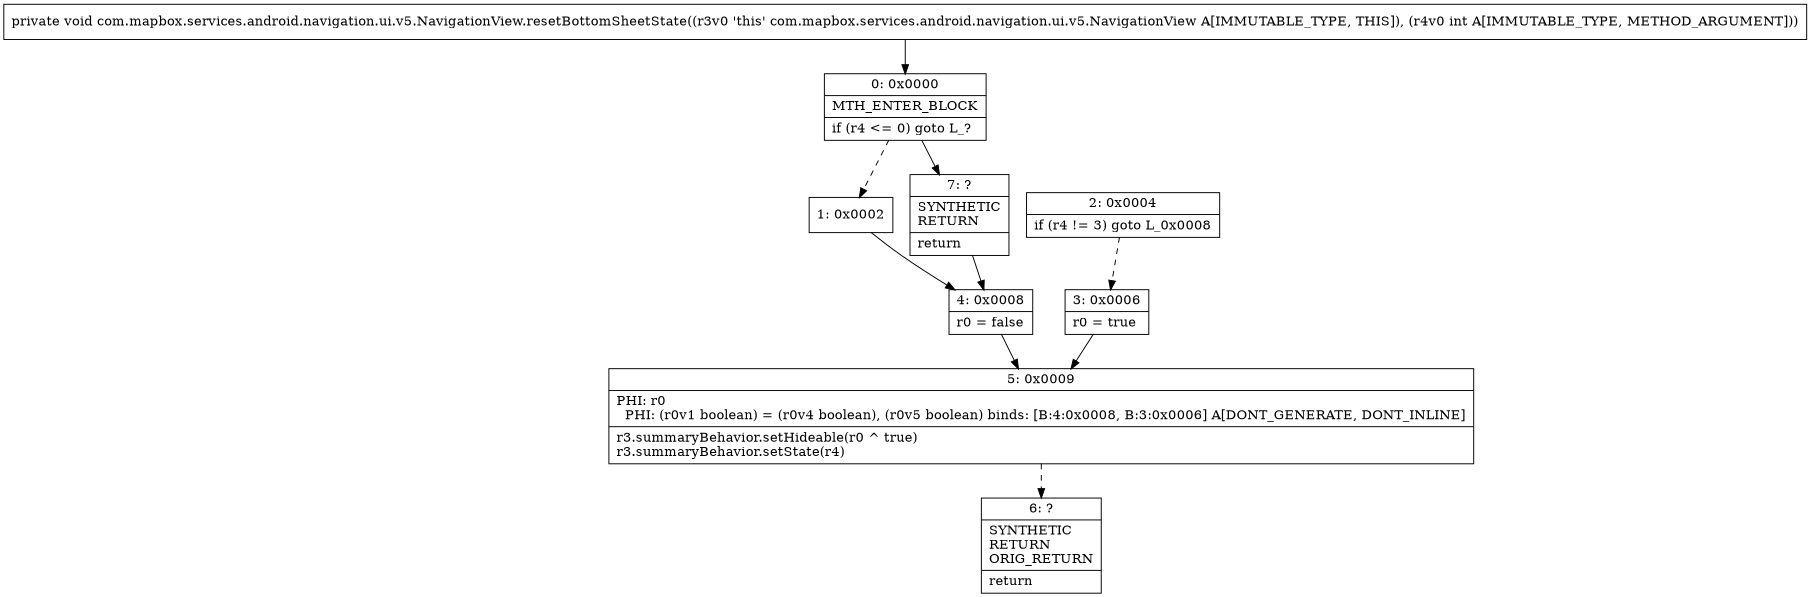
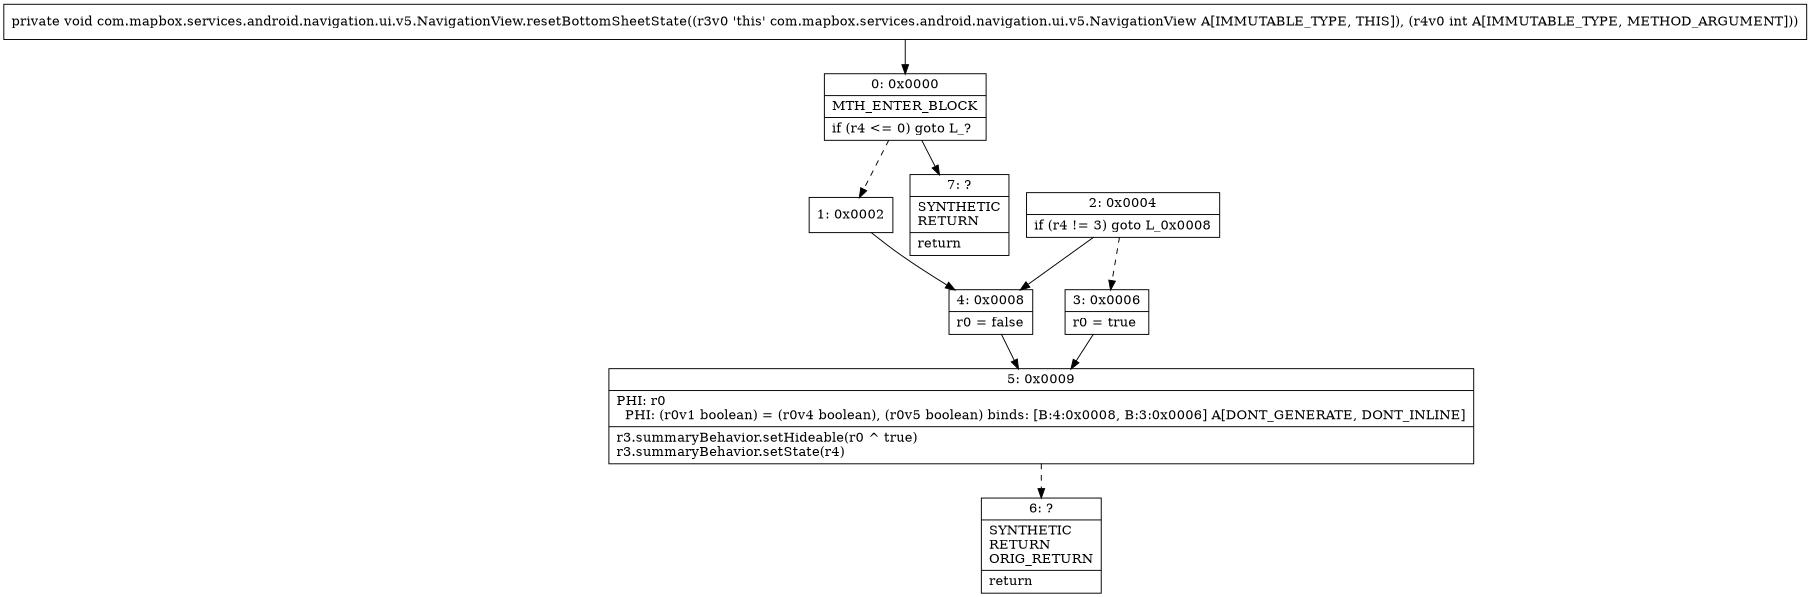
edge "7: ?" -> "4: 0x0008": now "2: 0x0004" -> "4: 0x0008"
